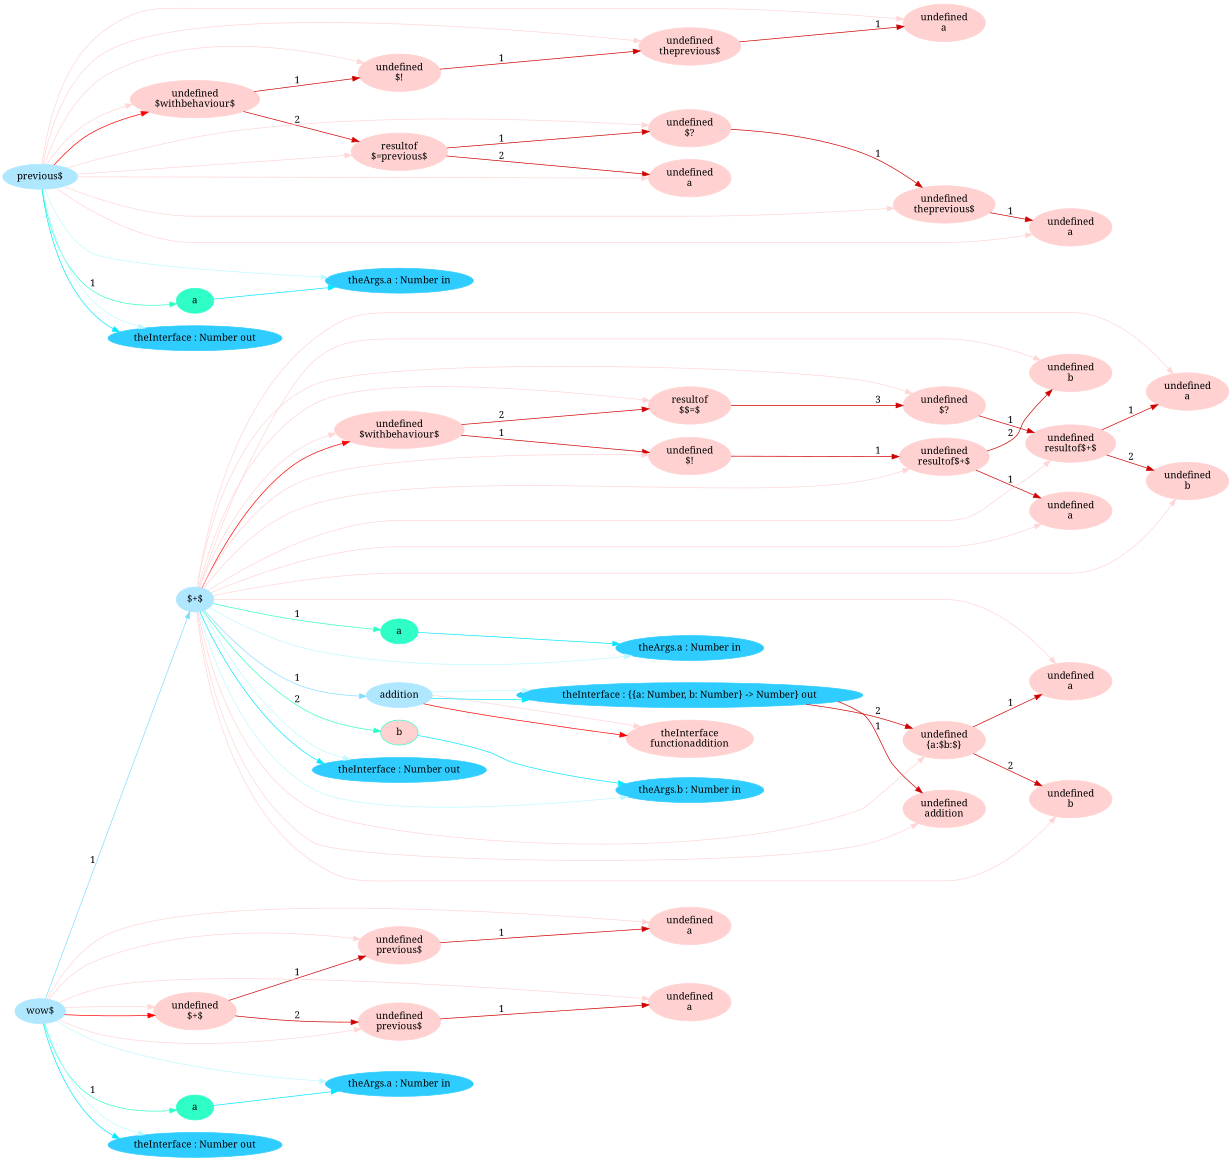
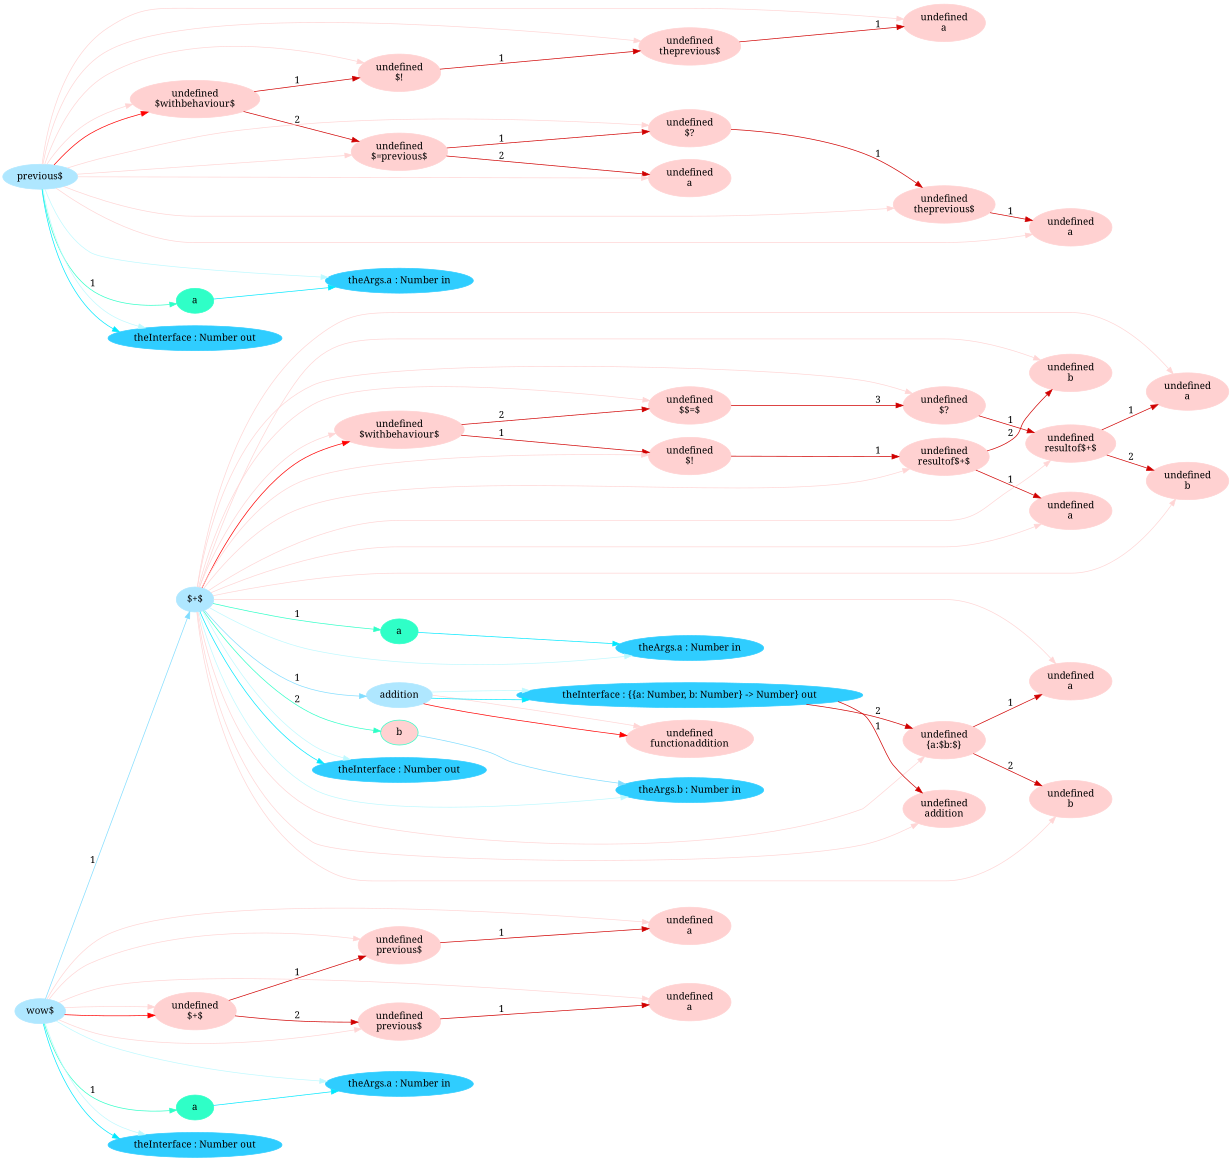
node "resultof $=previous$": label "resultof $=previous$" -> "undefined $=previous$"
node "resultof $$=$": label "resultof $$=$" -> "undefined $$=$"
node "theInterface functionaddition": label "theInterface functionaddition" -> "undefined functionaddition"
edge "b" -> "theArgs.b : Number in": color #00e8ff -> #81ddff
